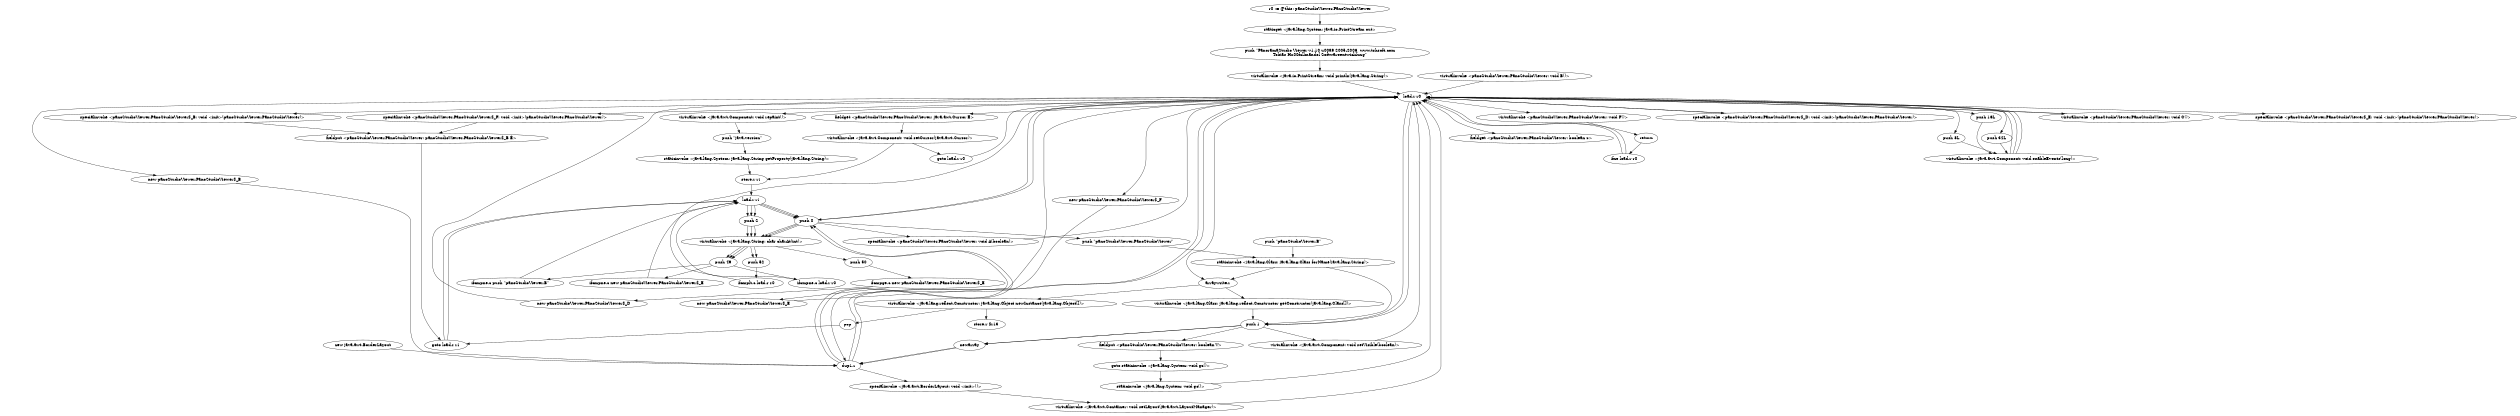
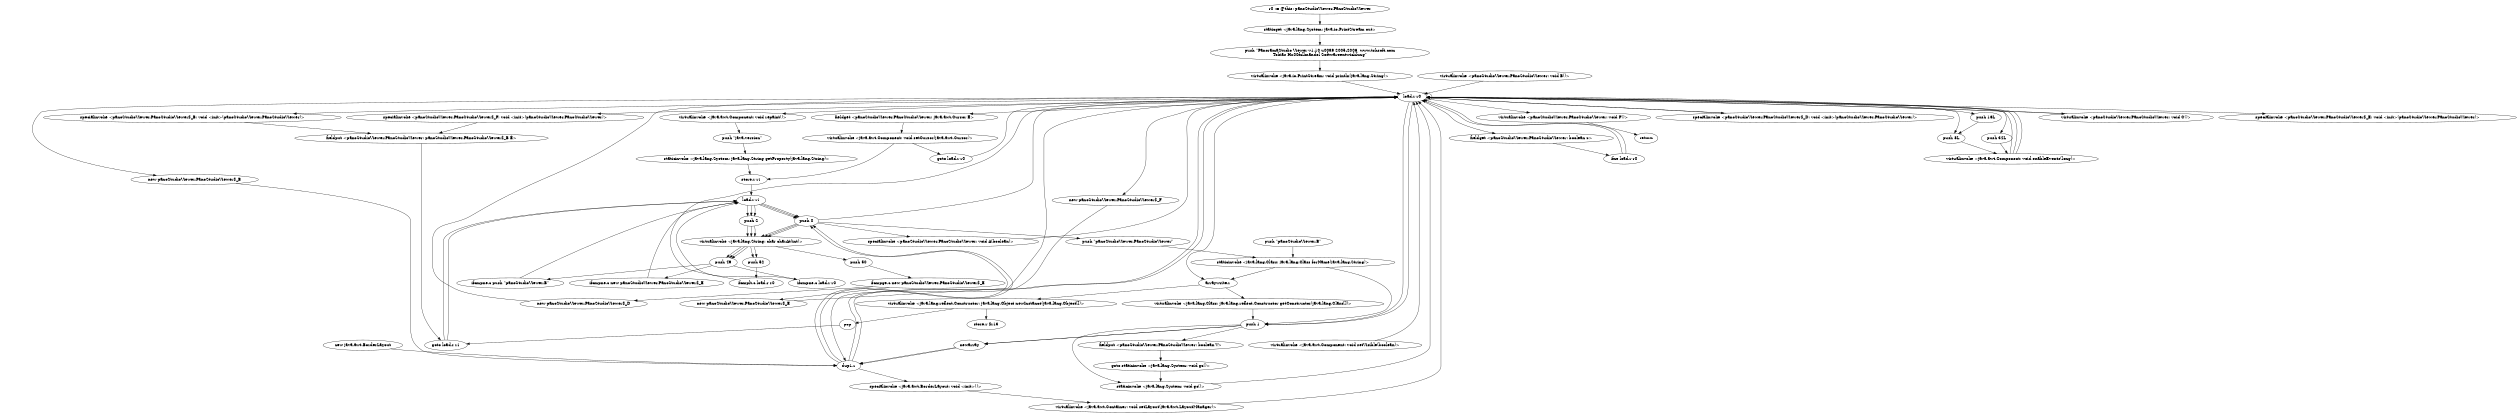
edge "load.r r0" -> "push 0": removed
edge "push 16L" -> "virtualinvoke <java.awt.Component: void enableEvents(long)>": now "push 16L" -> "push 8L"
edge "return" -> "ifne load.r r0": now "fieldget <panoStudioViewer.PanoStudioViewer: boolean ø>" -> "ifne load.r r0"
edge "push 1" -> "virtualinvoke <java.awt.Component: void setVisible(boolean)>": now "push 1" -> "staticinvoke <java.lang.System: void gc()>"
